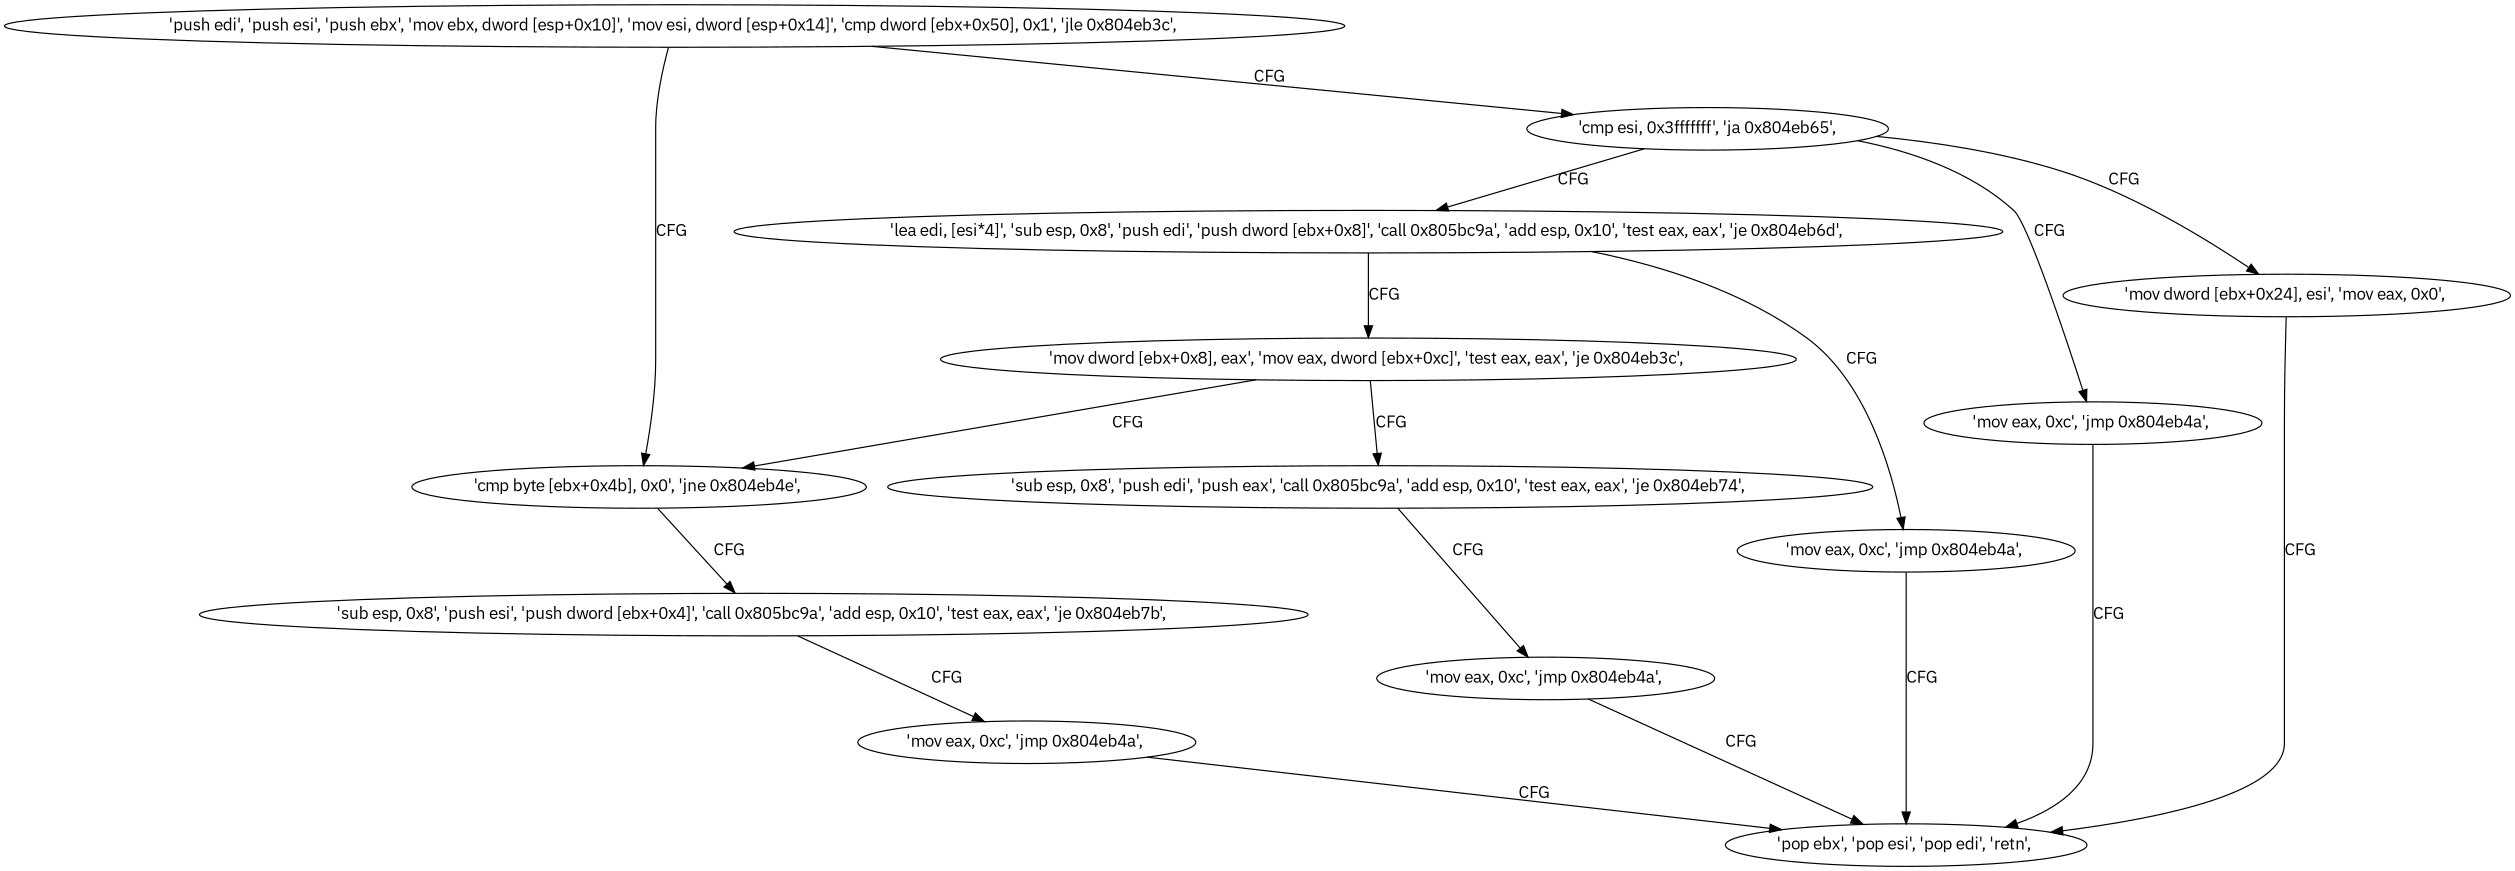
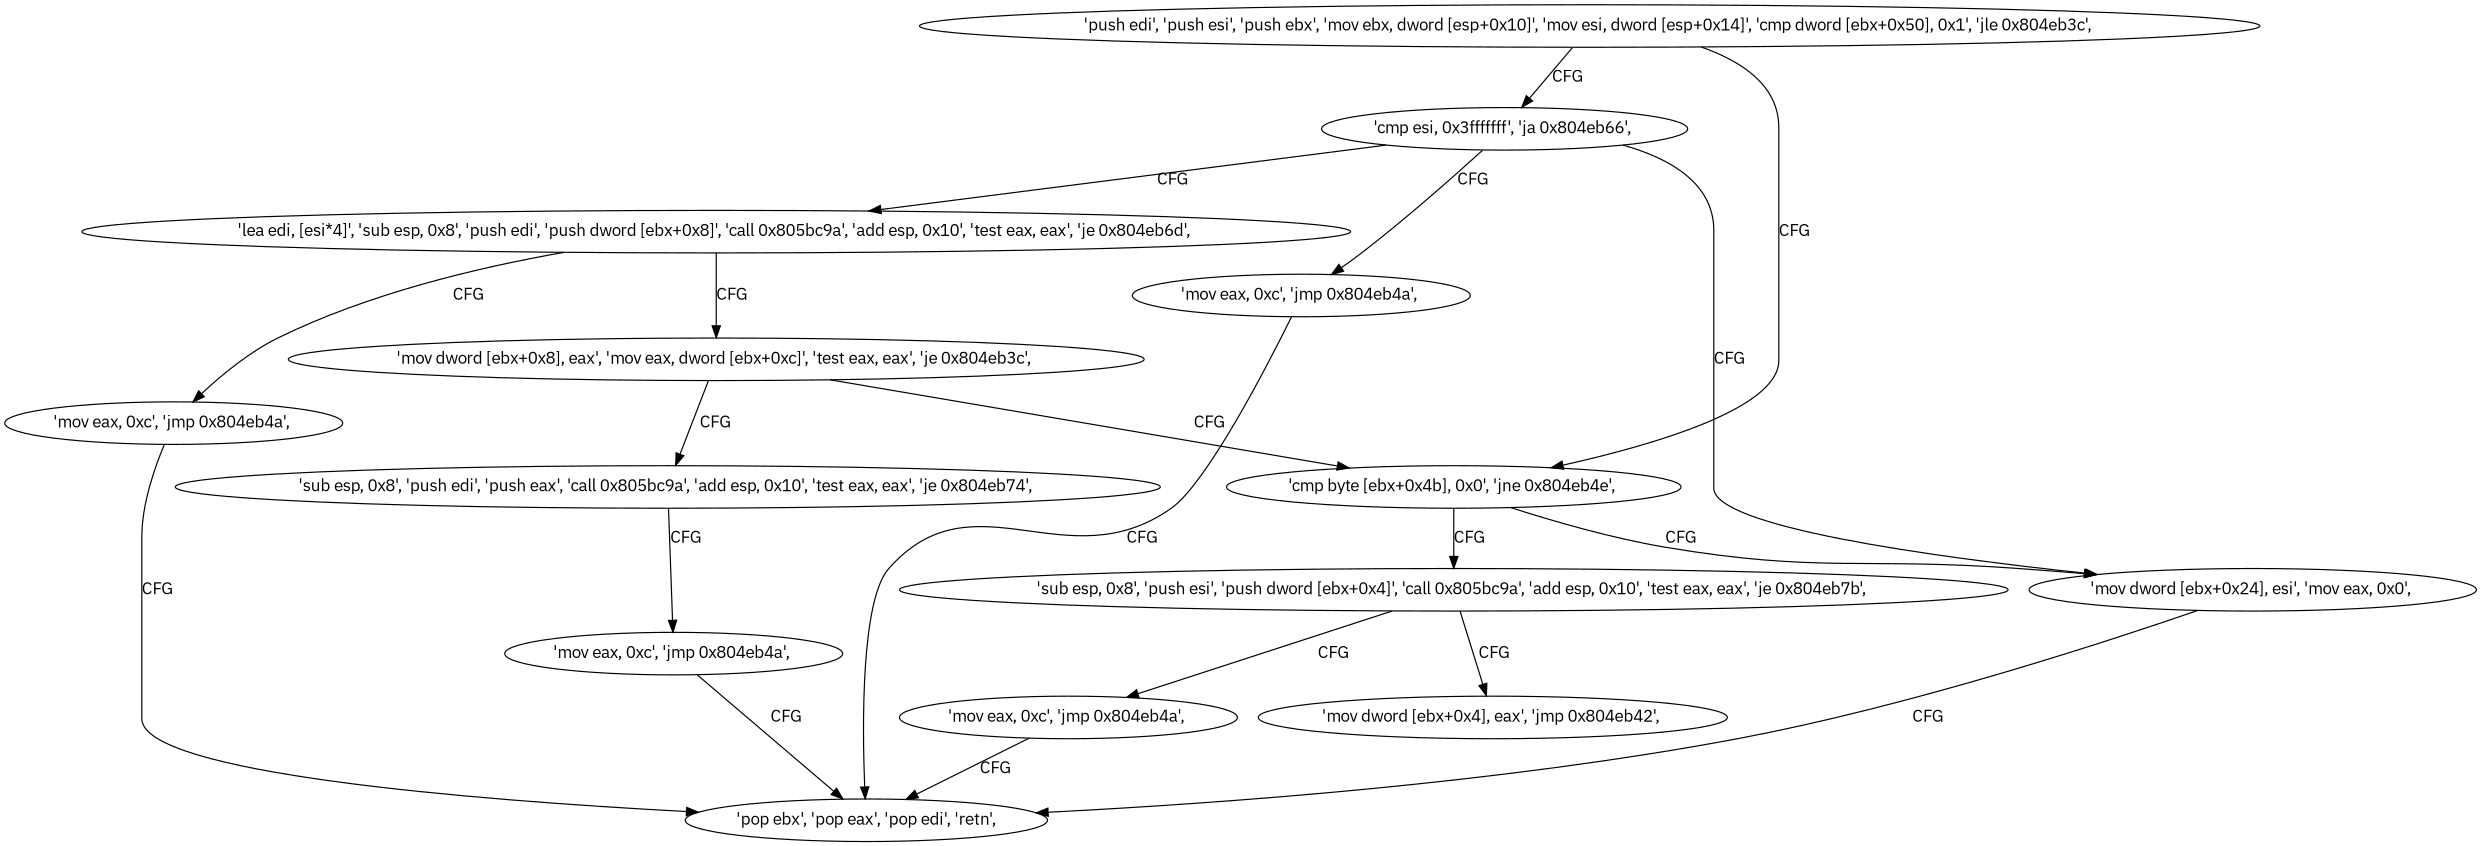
node "'cmp esi, 0x3fffffff', 'ja 0x804eb65',": label "'cmp esi, 0x3fffffff', 'ja 0x804eb65'," -> "'cmp esi, 0x3fffffff', 'ja 0x804eb66',"
edge "'cmp byte [ebx+0x4b], 0x0', 'jne 0x804eb4e'," -> "'mov dword [ebx+0x24], esi', 'mov eax, 0x0',": added, label "CFG"
node "'mov dword [ebx+0x4], eax', 'jmp 0x804eb42',": added
node "'pop ebx', 'pop esi', 'pop edi', 'retn',": label "'pop ebx', 'pop esi', 'pop edi', 'retn'," -> "'pop ebx', 'pop eax', 'pop edi', 'retn',"
